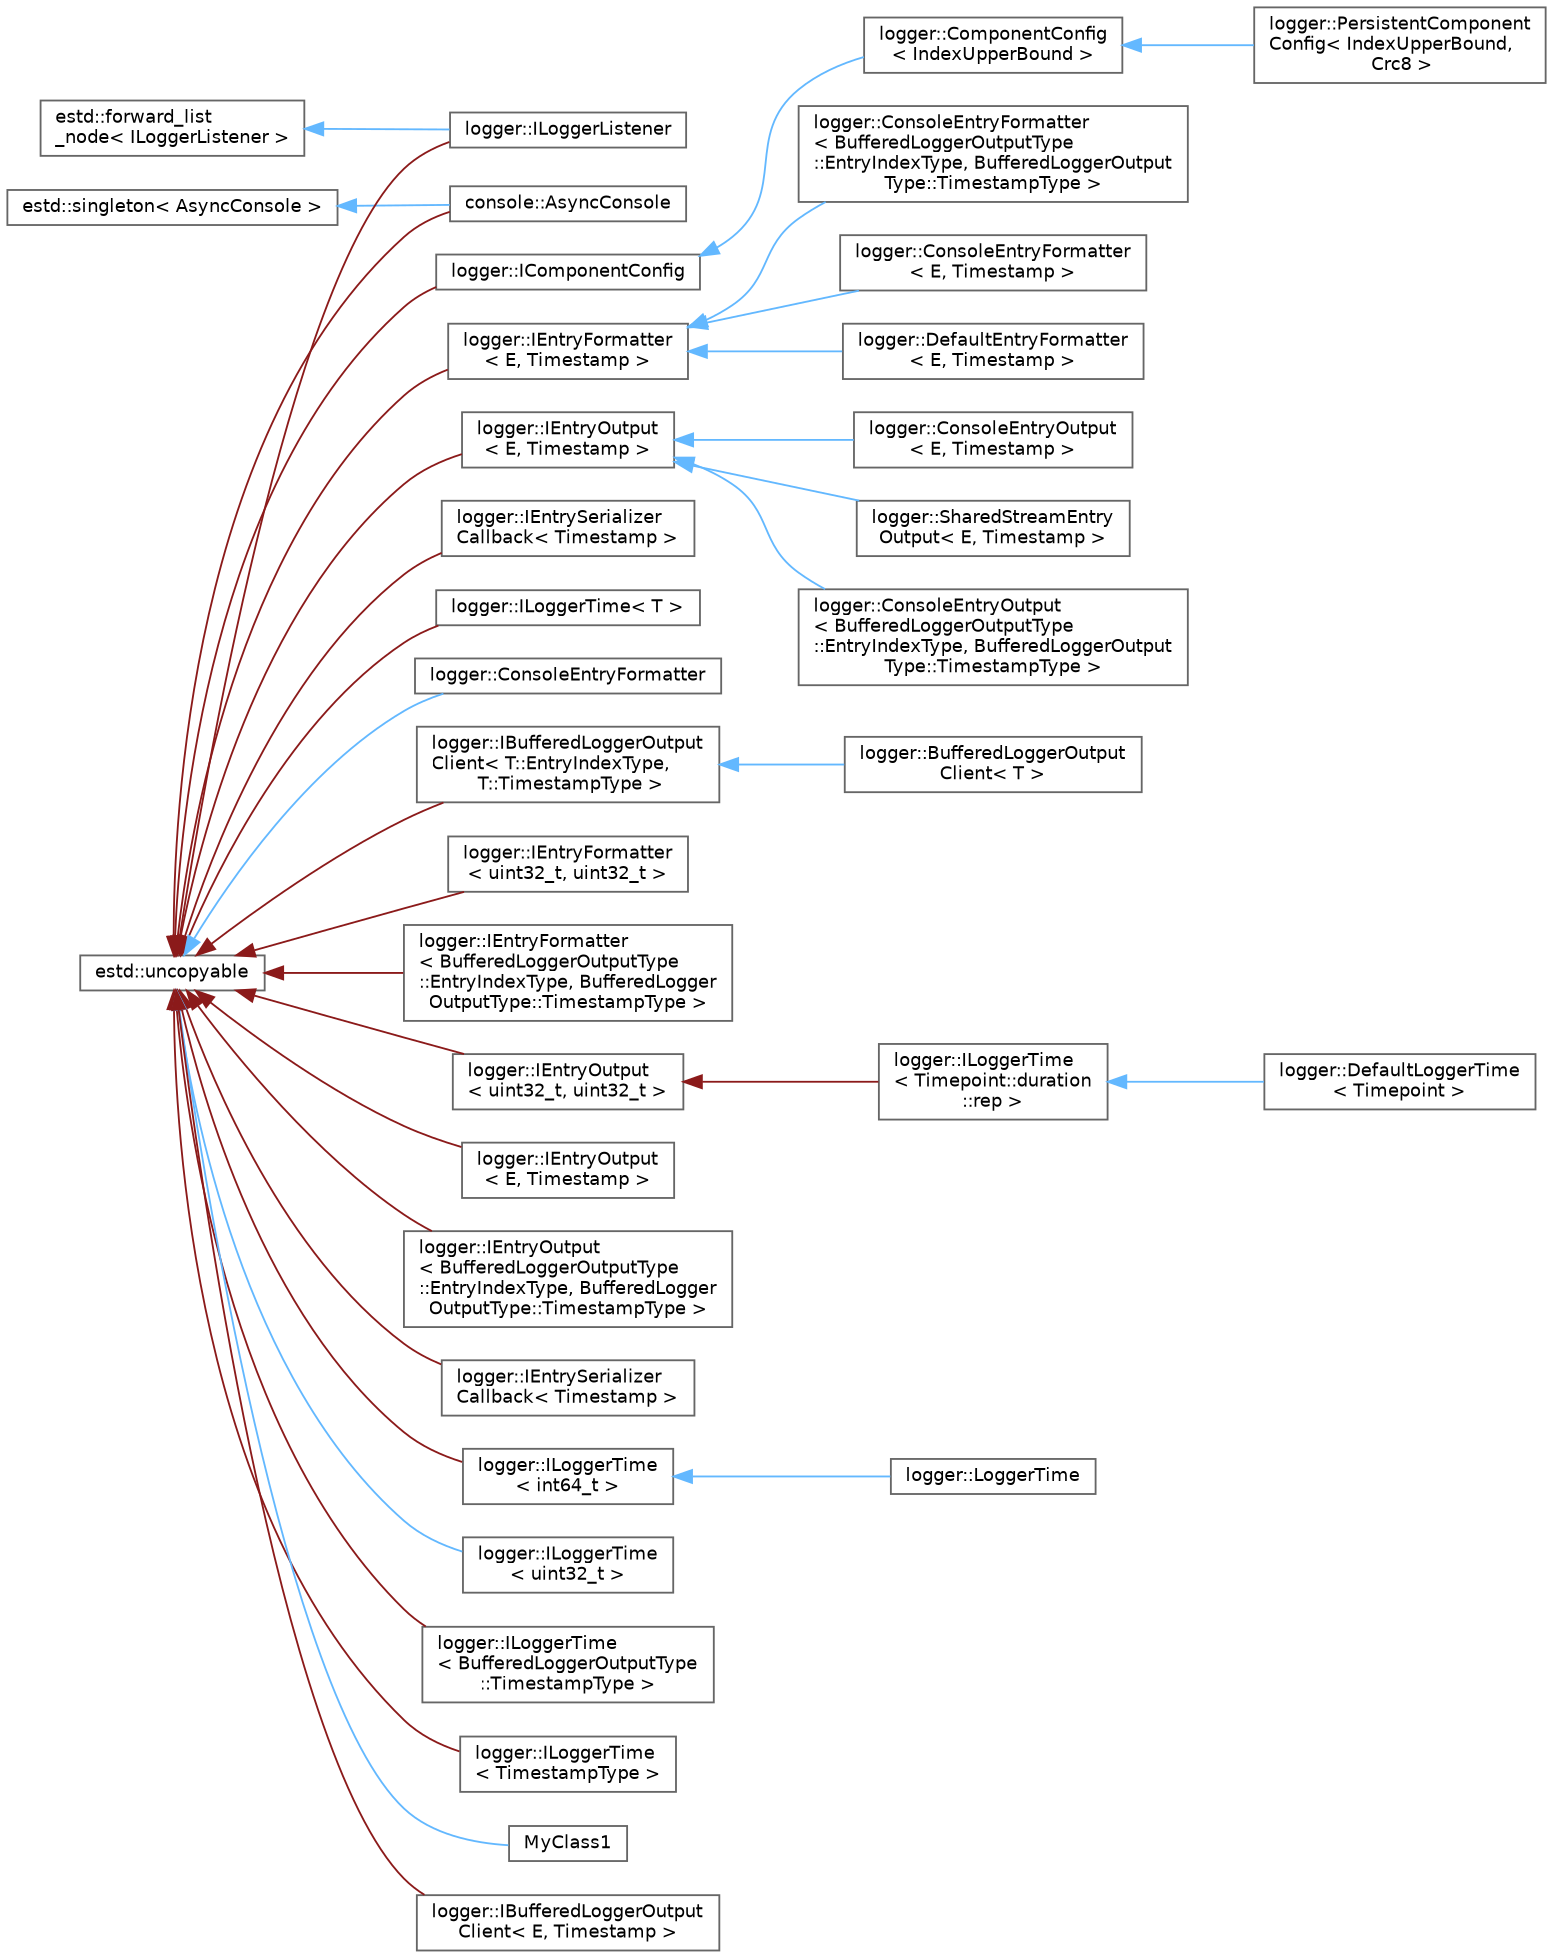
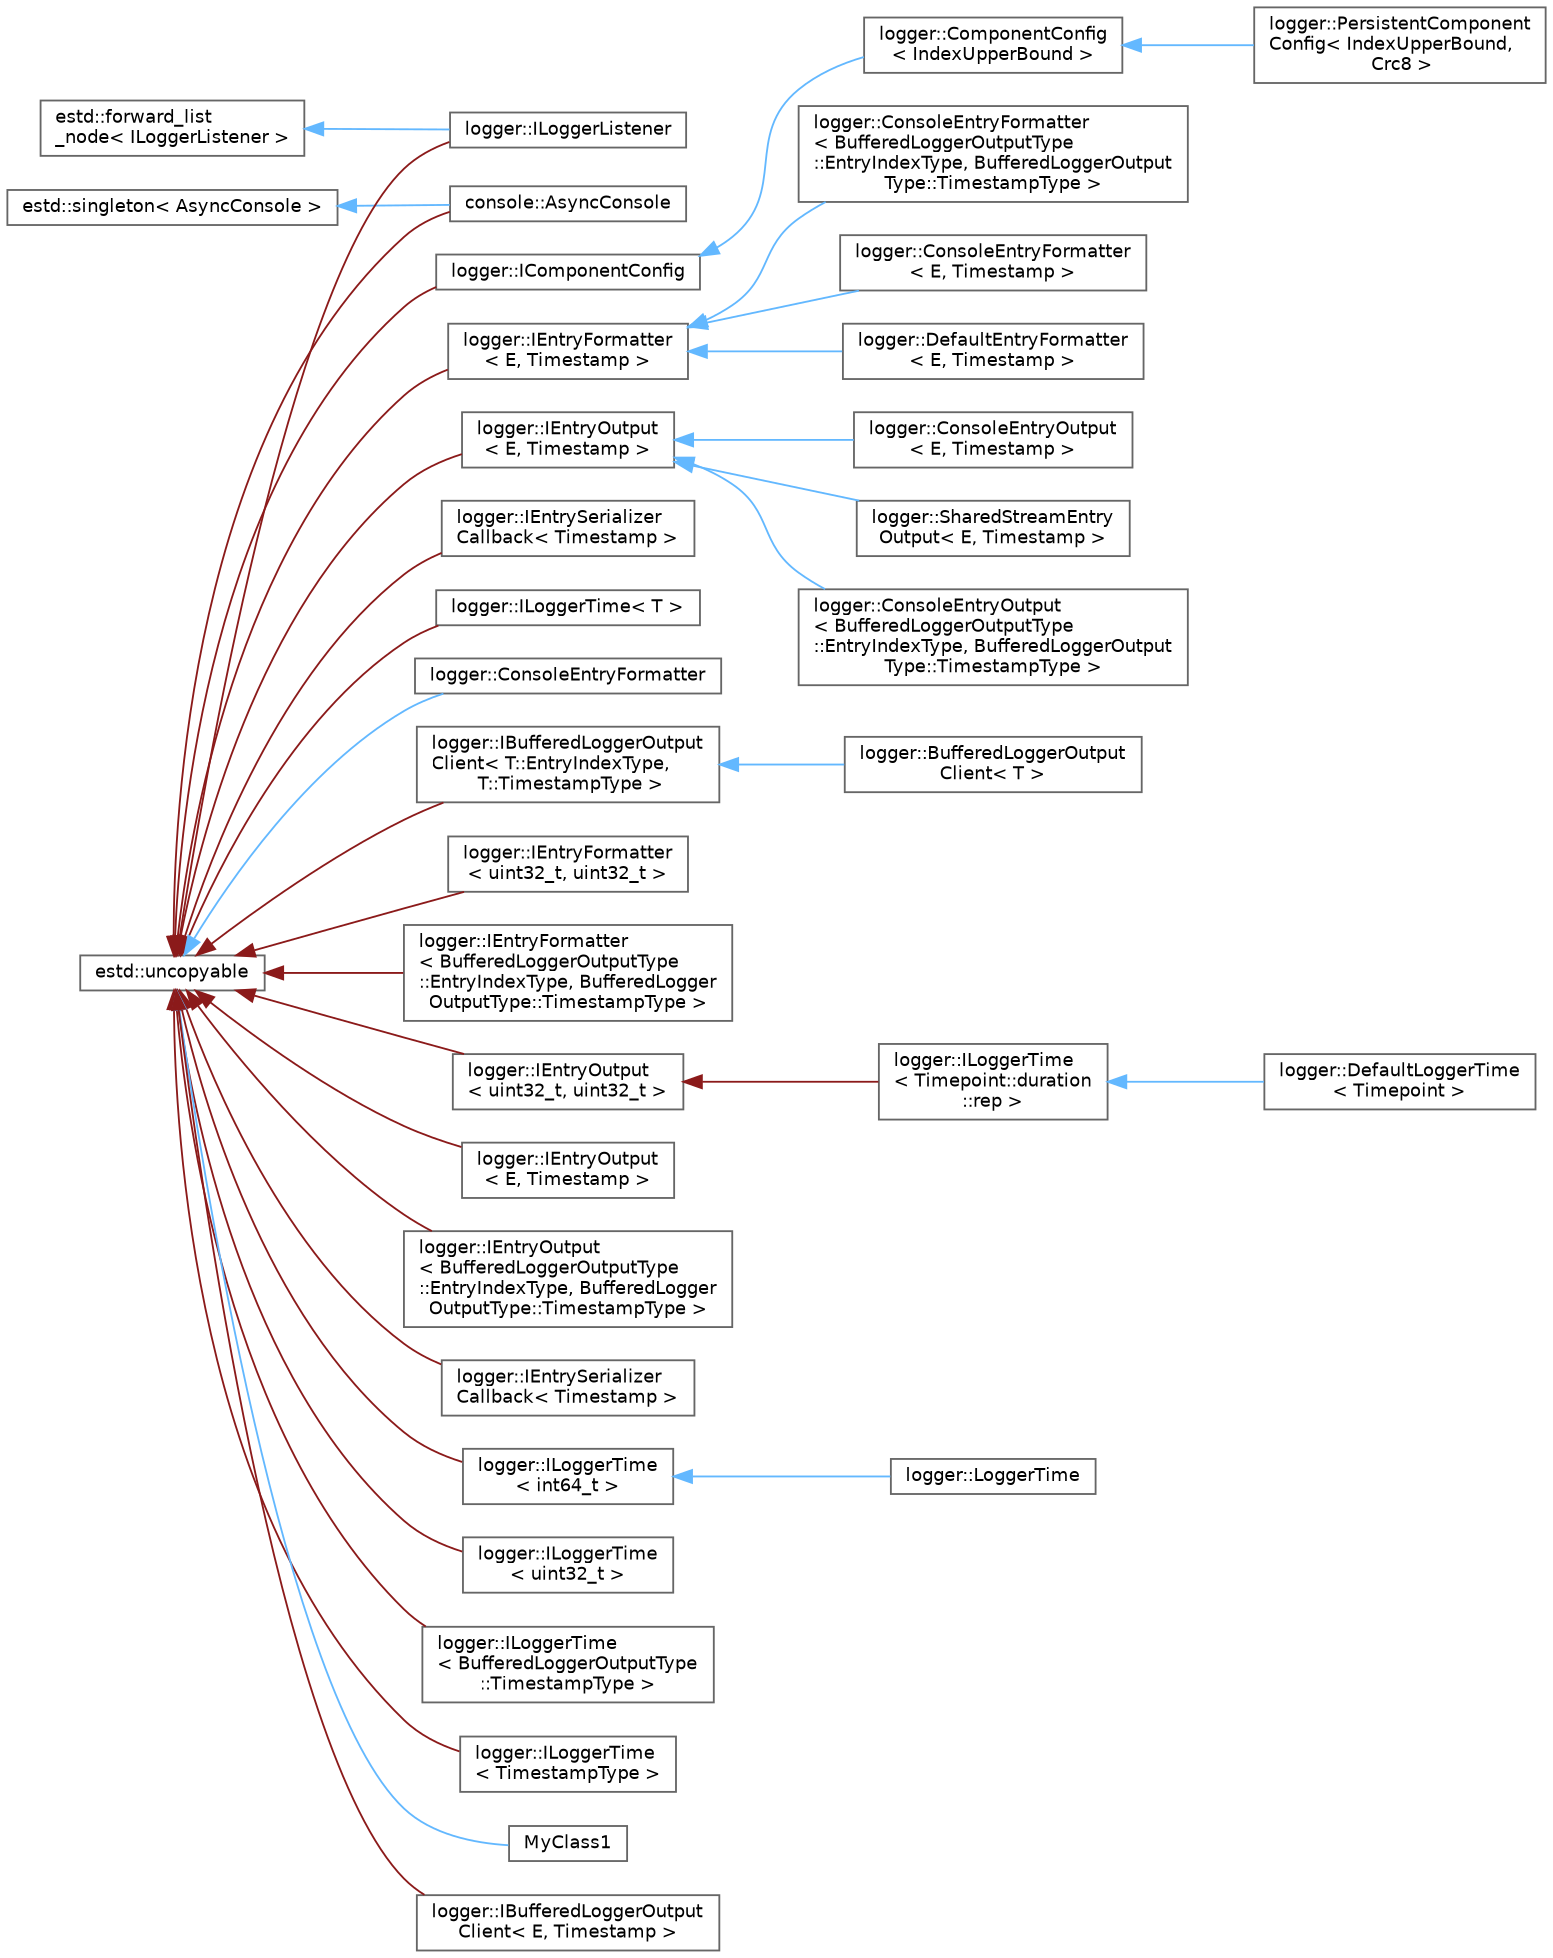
edge "logger::ILoggerTime < uint32_t >" -> "estd::uncopyable": color steelblue1 -> firebrick4
